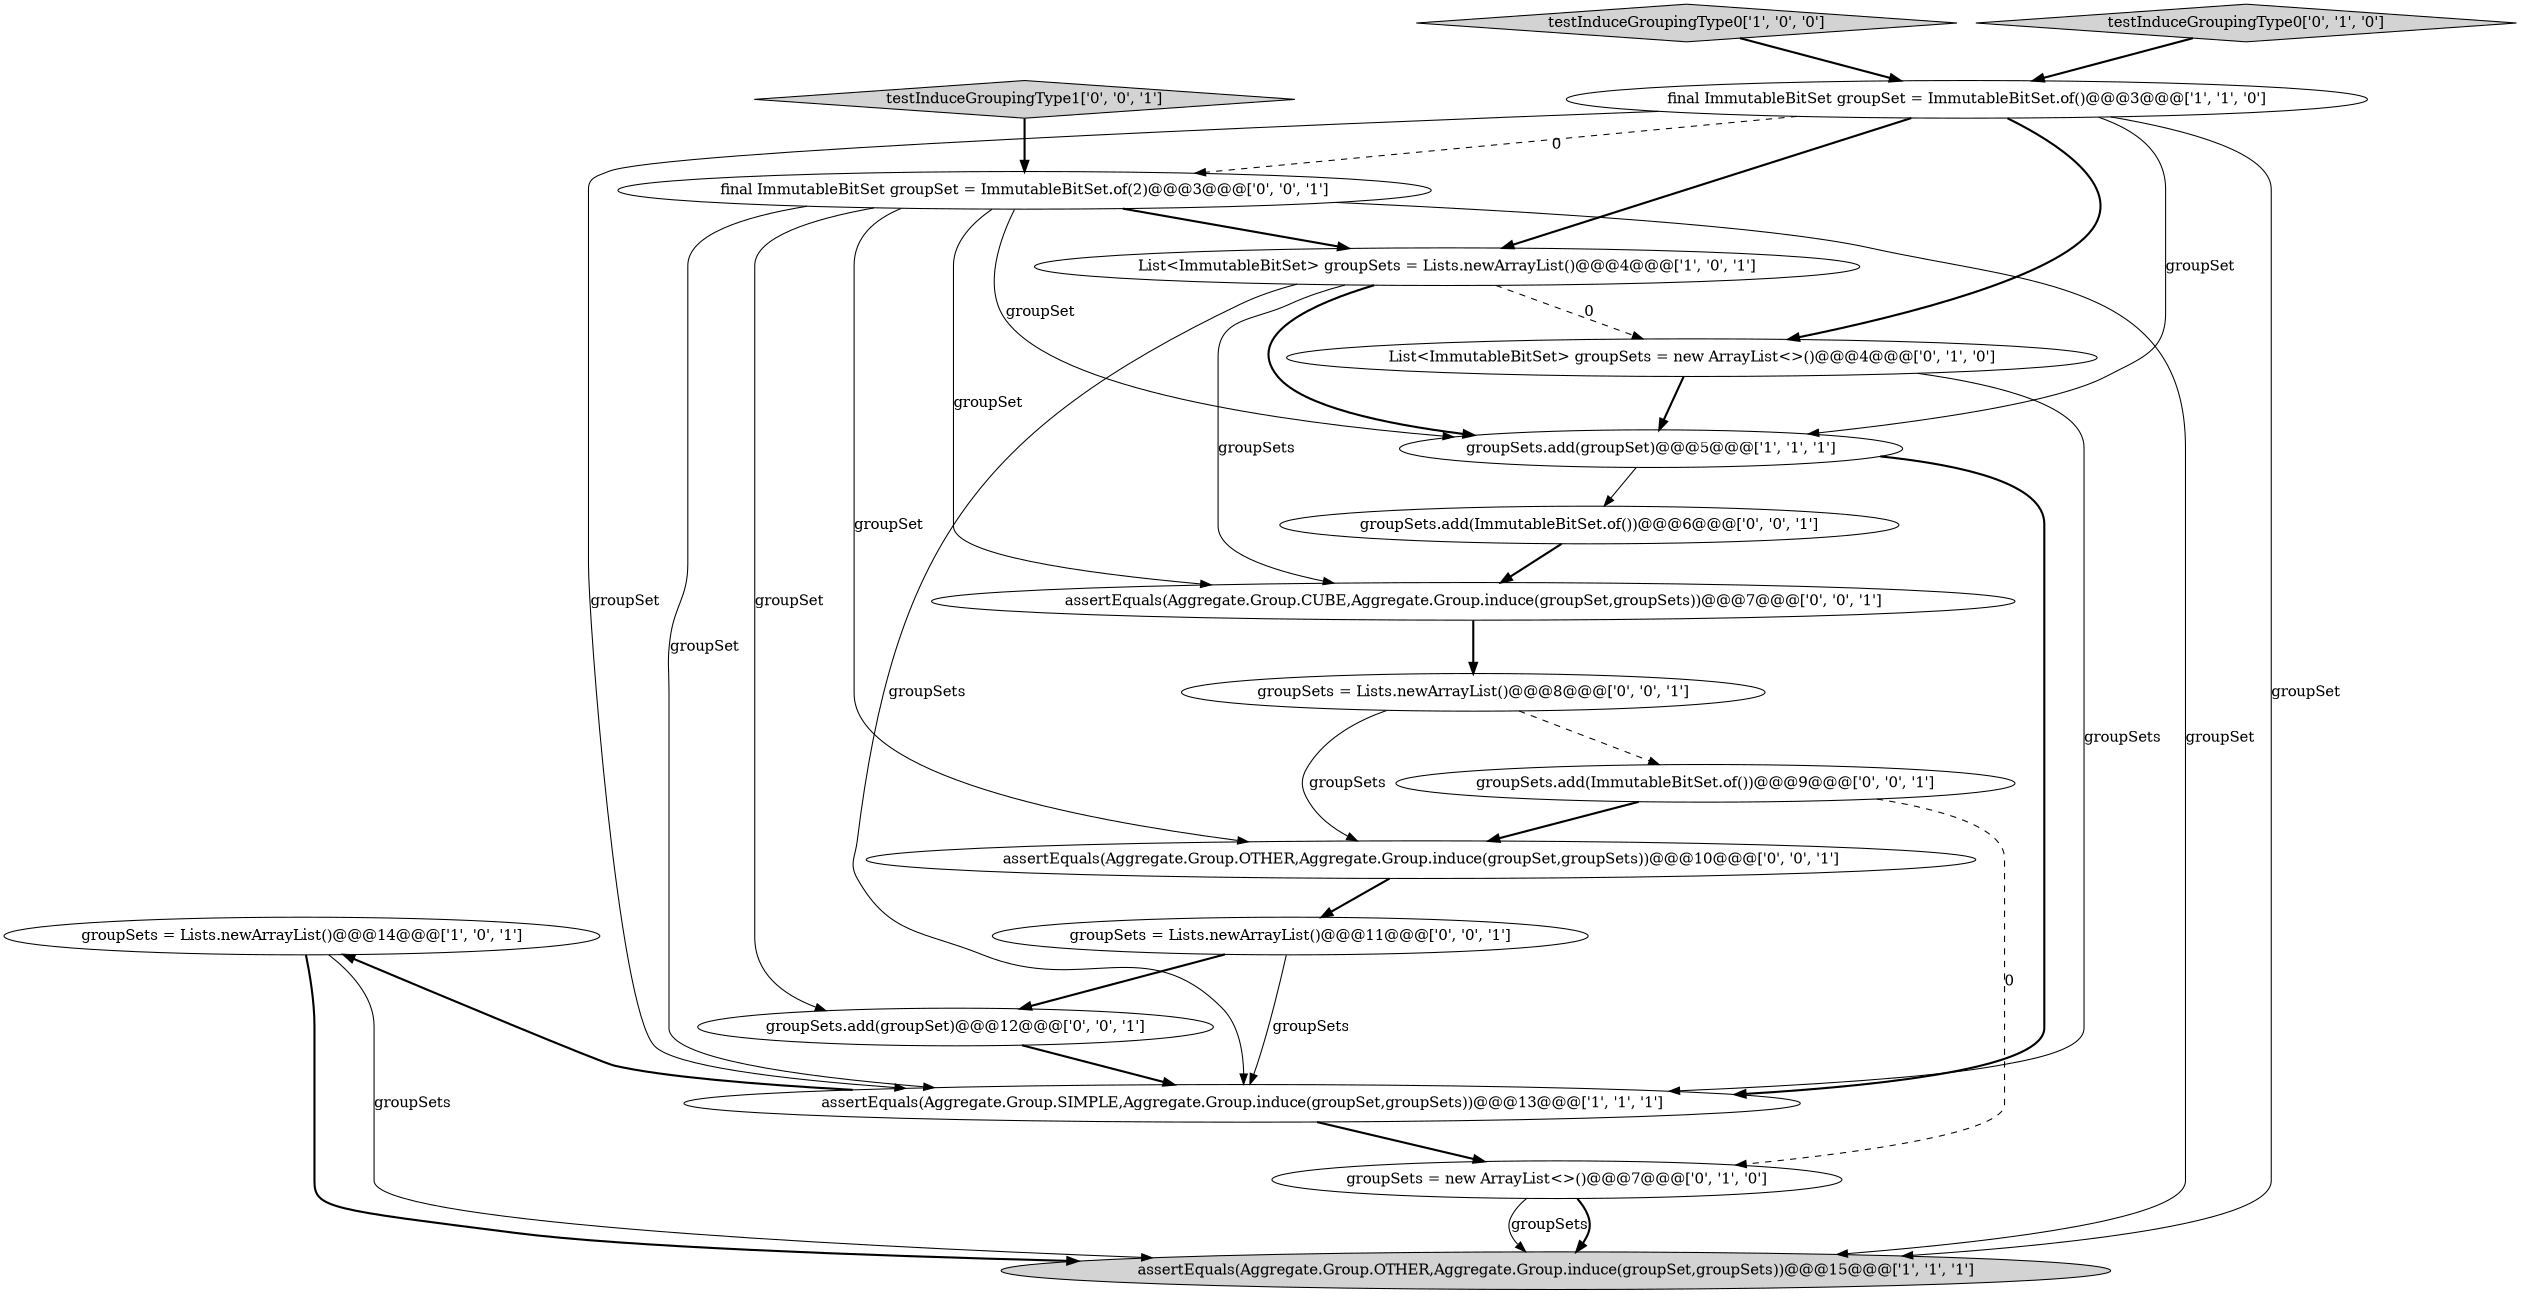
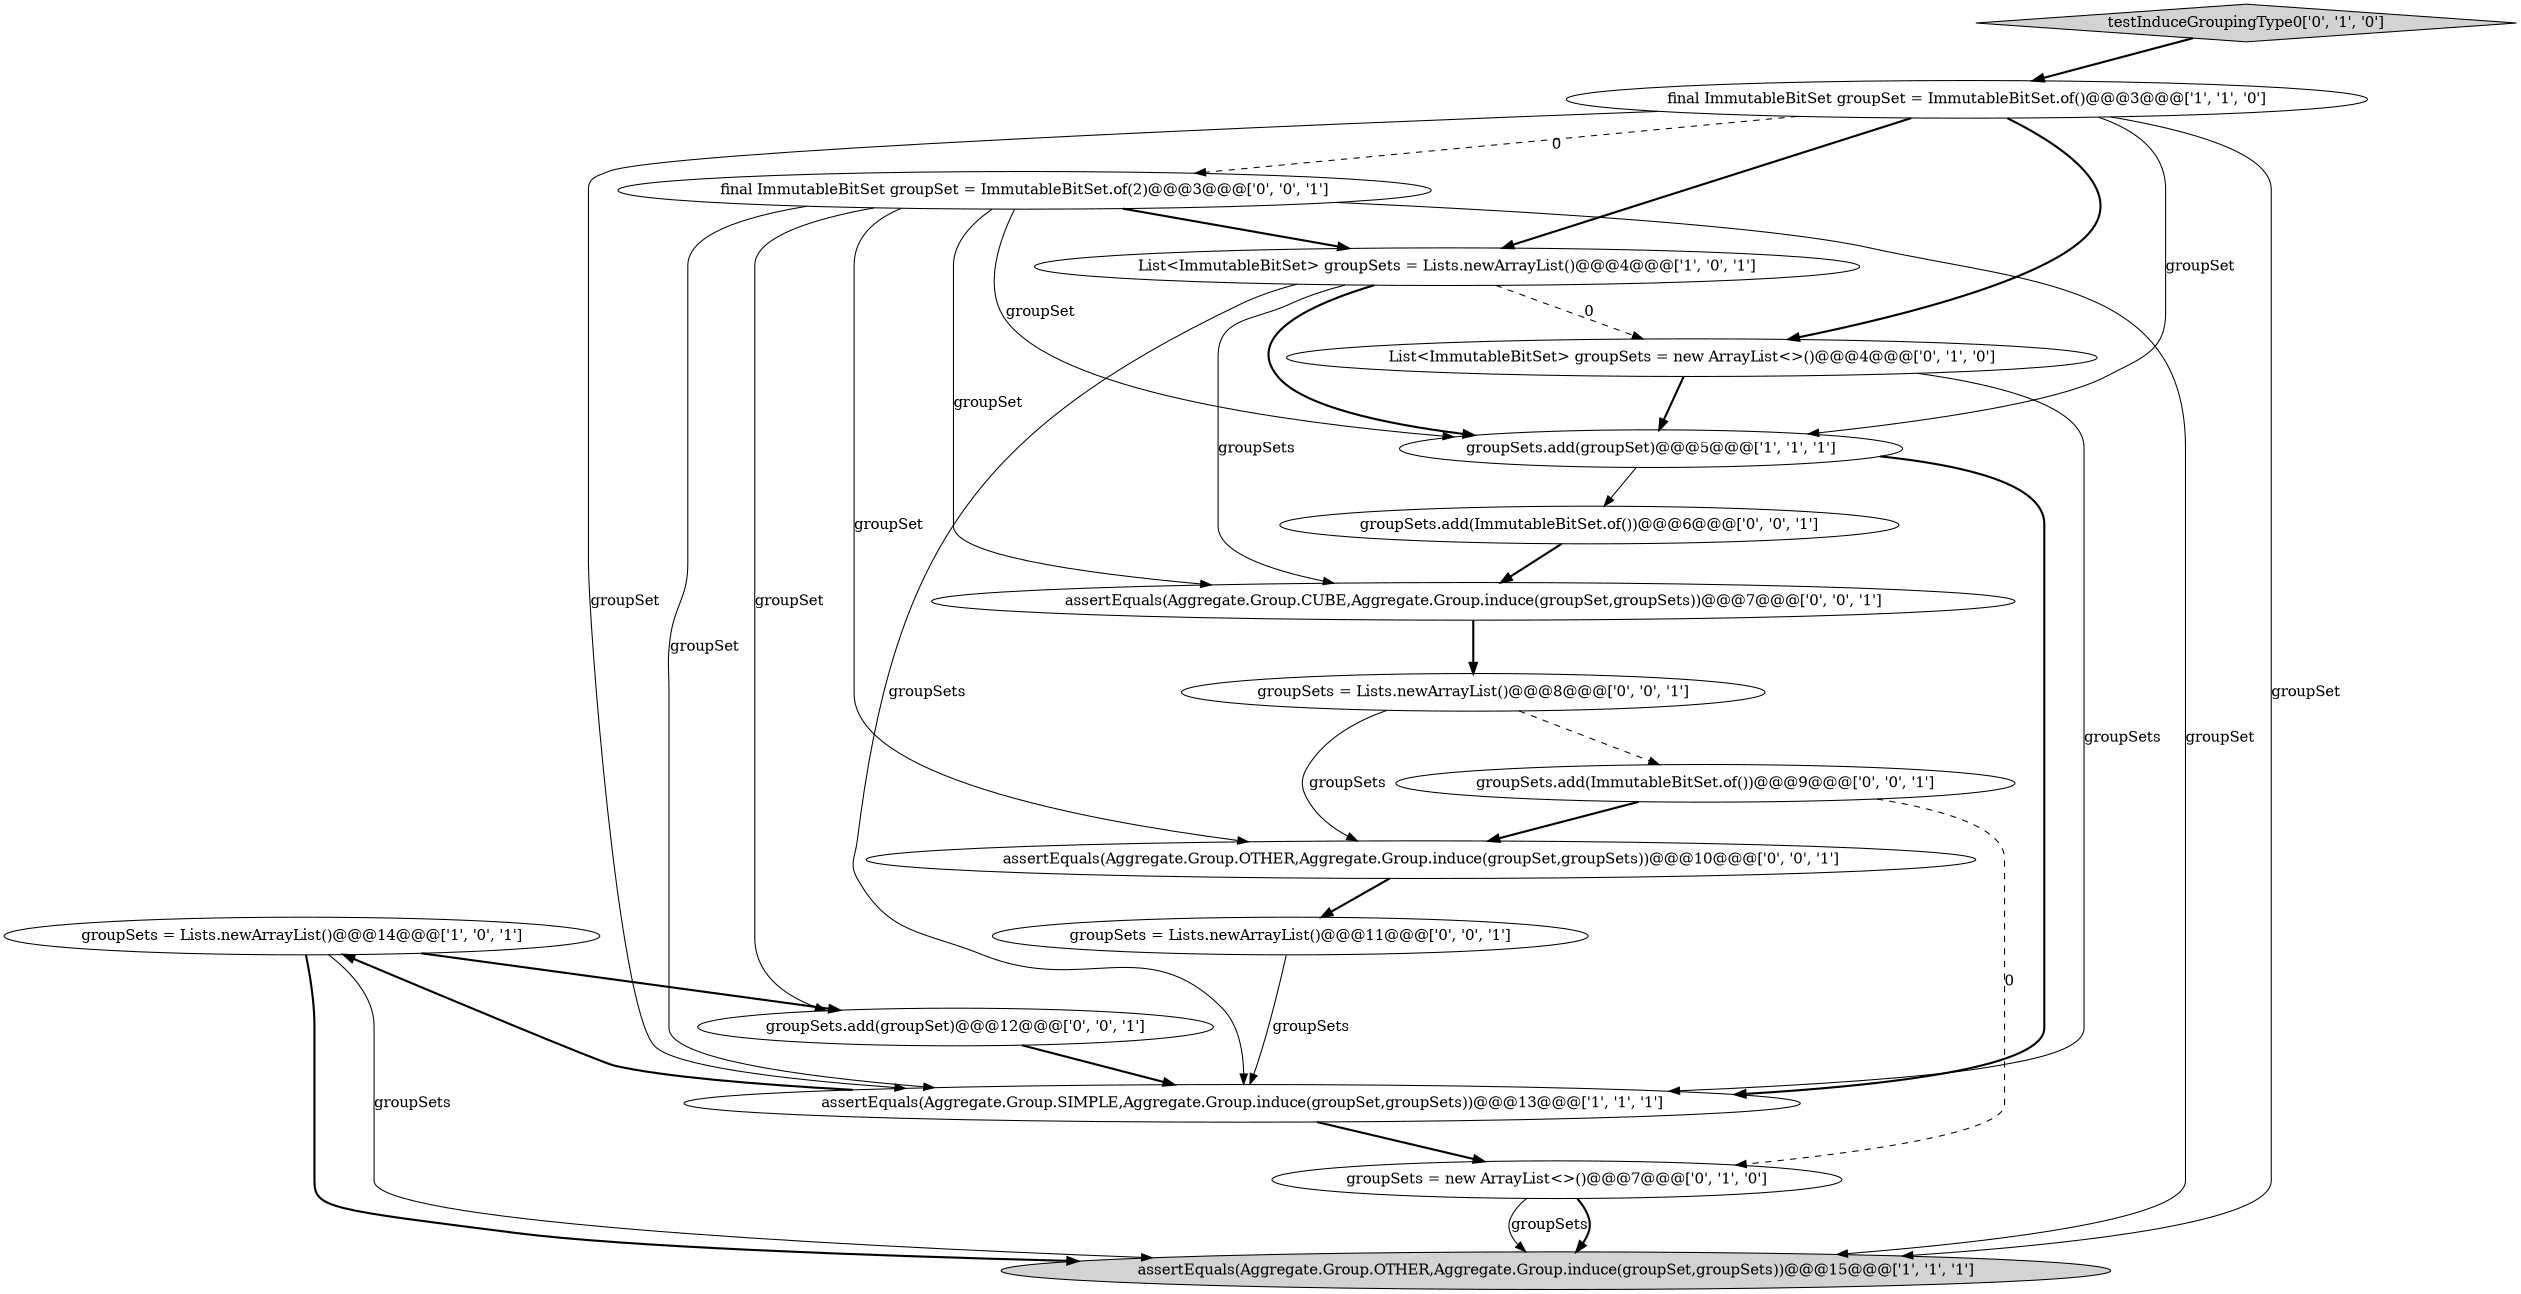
node "testInduceGroupingType0['1', '0', '0']": removed
node "testInduceGroupingType1['0', '0', '1']": removed
edge "groupSets = Lists.newArrayList()@@@11@@@['0', '0', '1']" -> "groupSets.add(groupSet)@@@12@@@['0', '0', '1']": now "groupSets = Lists.newArrayList()@@@14@@@['1', '0', '1']" -> "groupSets.add(groupSet)@@@12@@@['0', '0', '1']"
